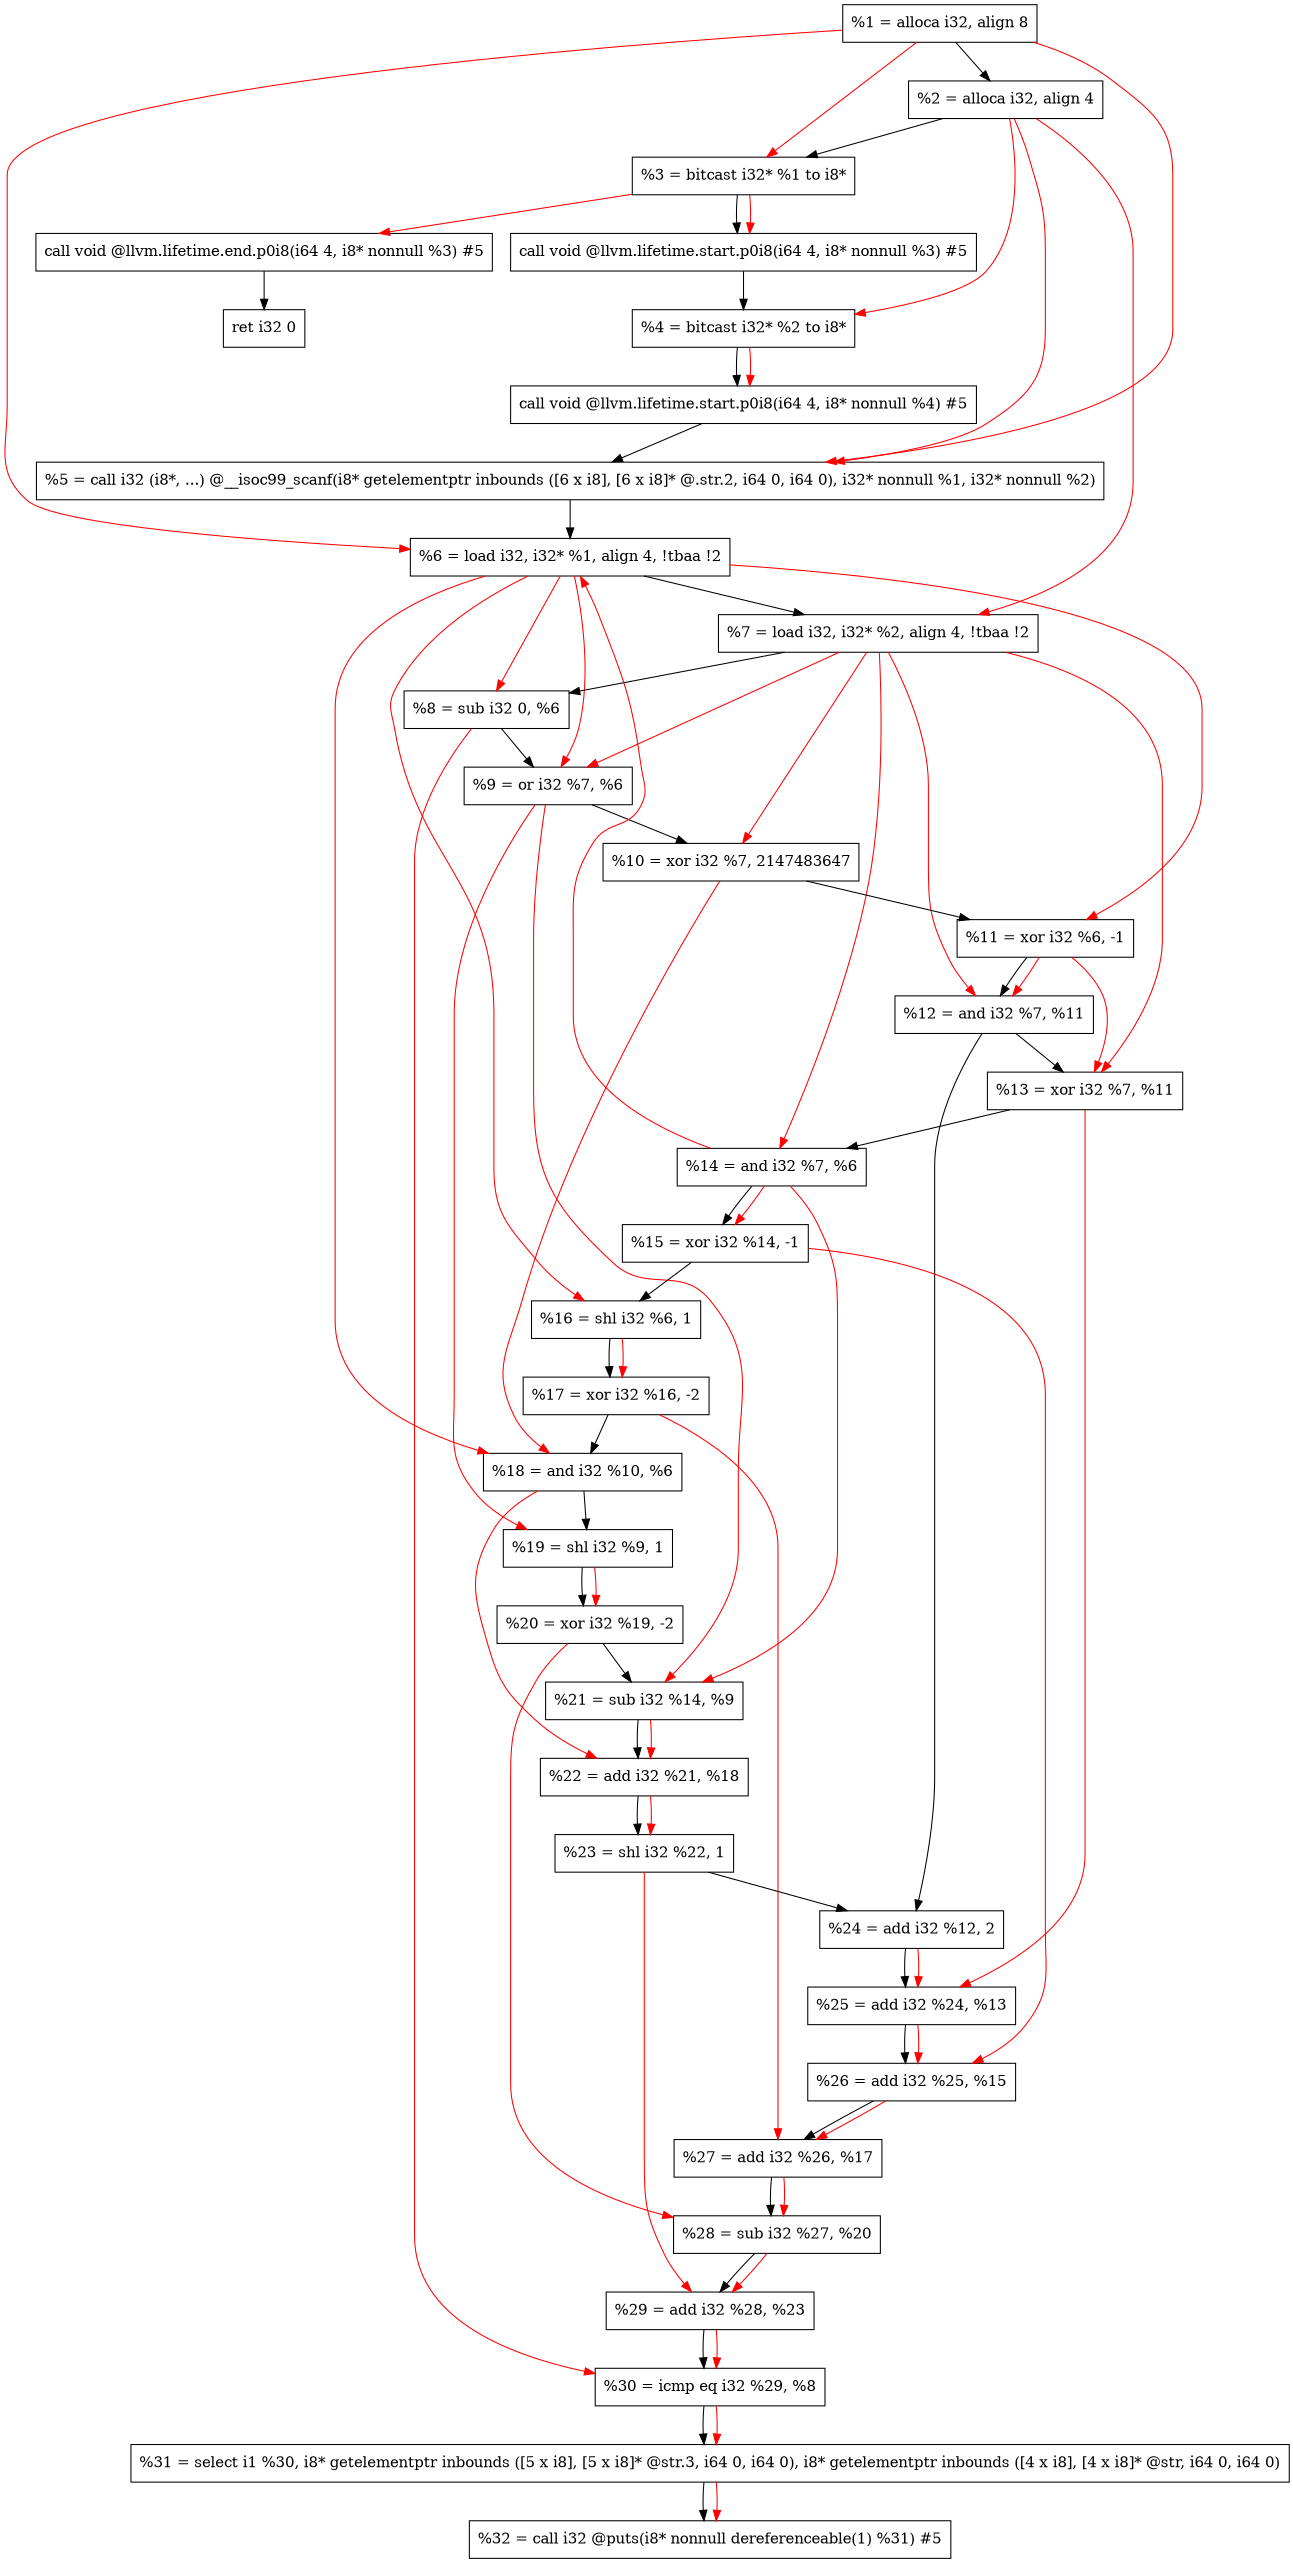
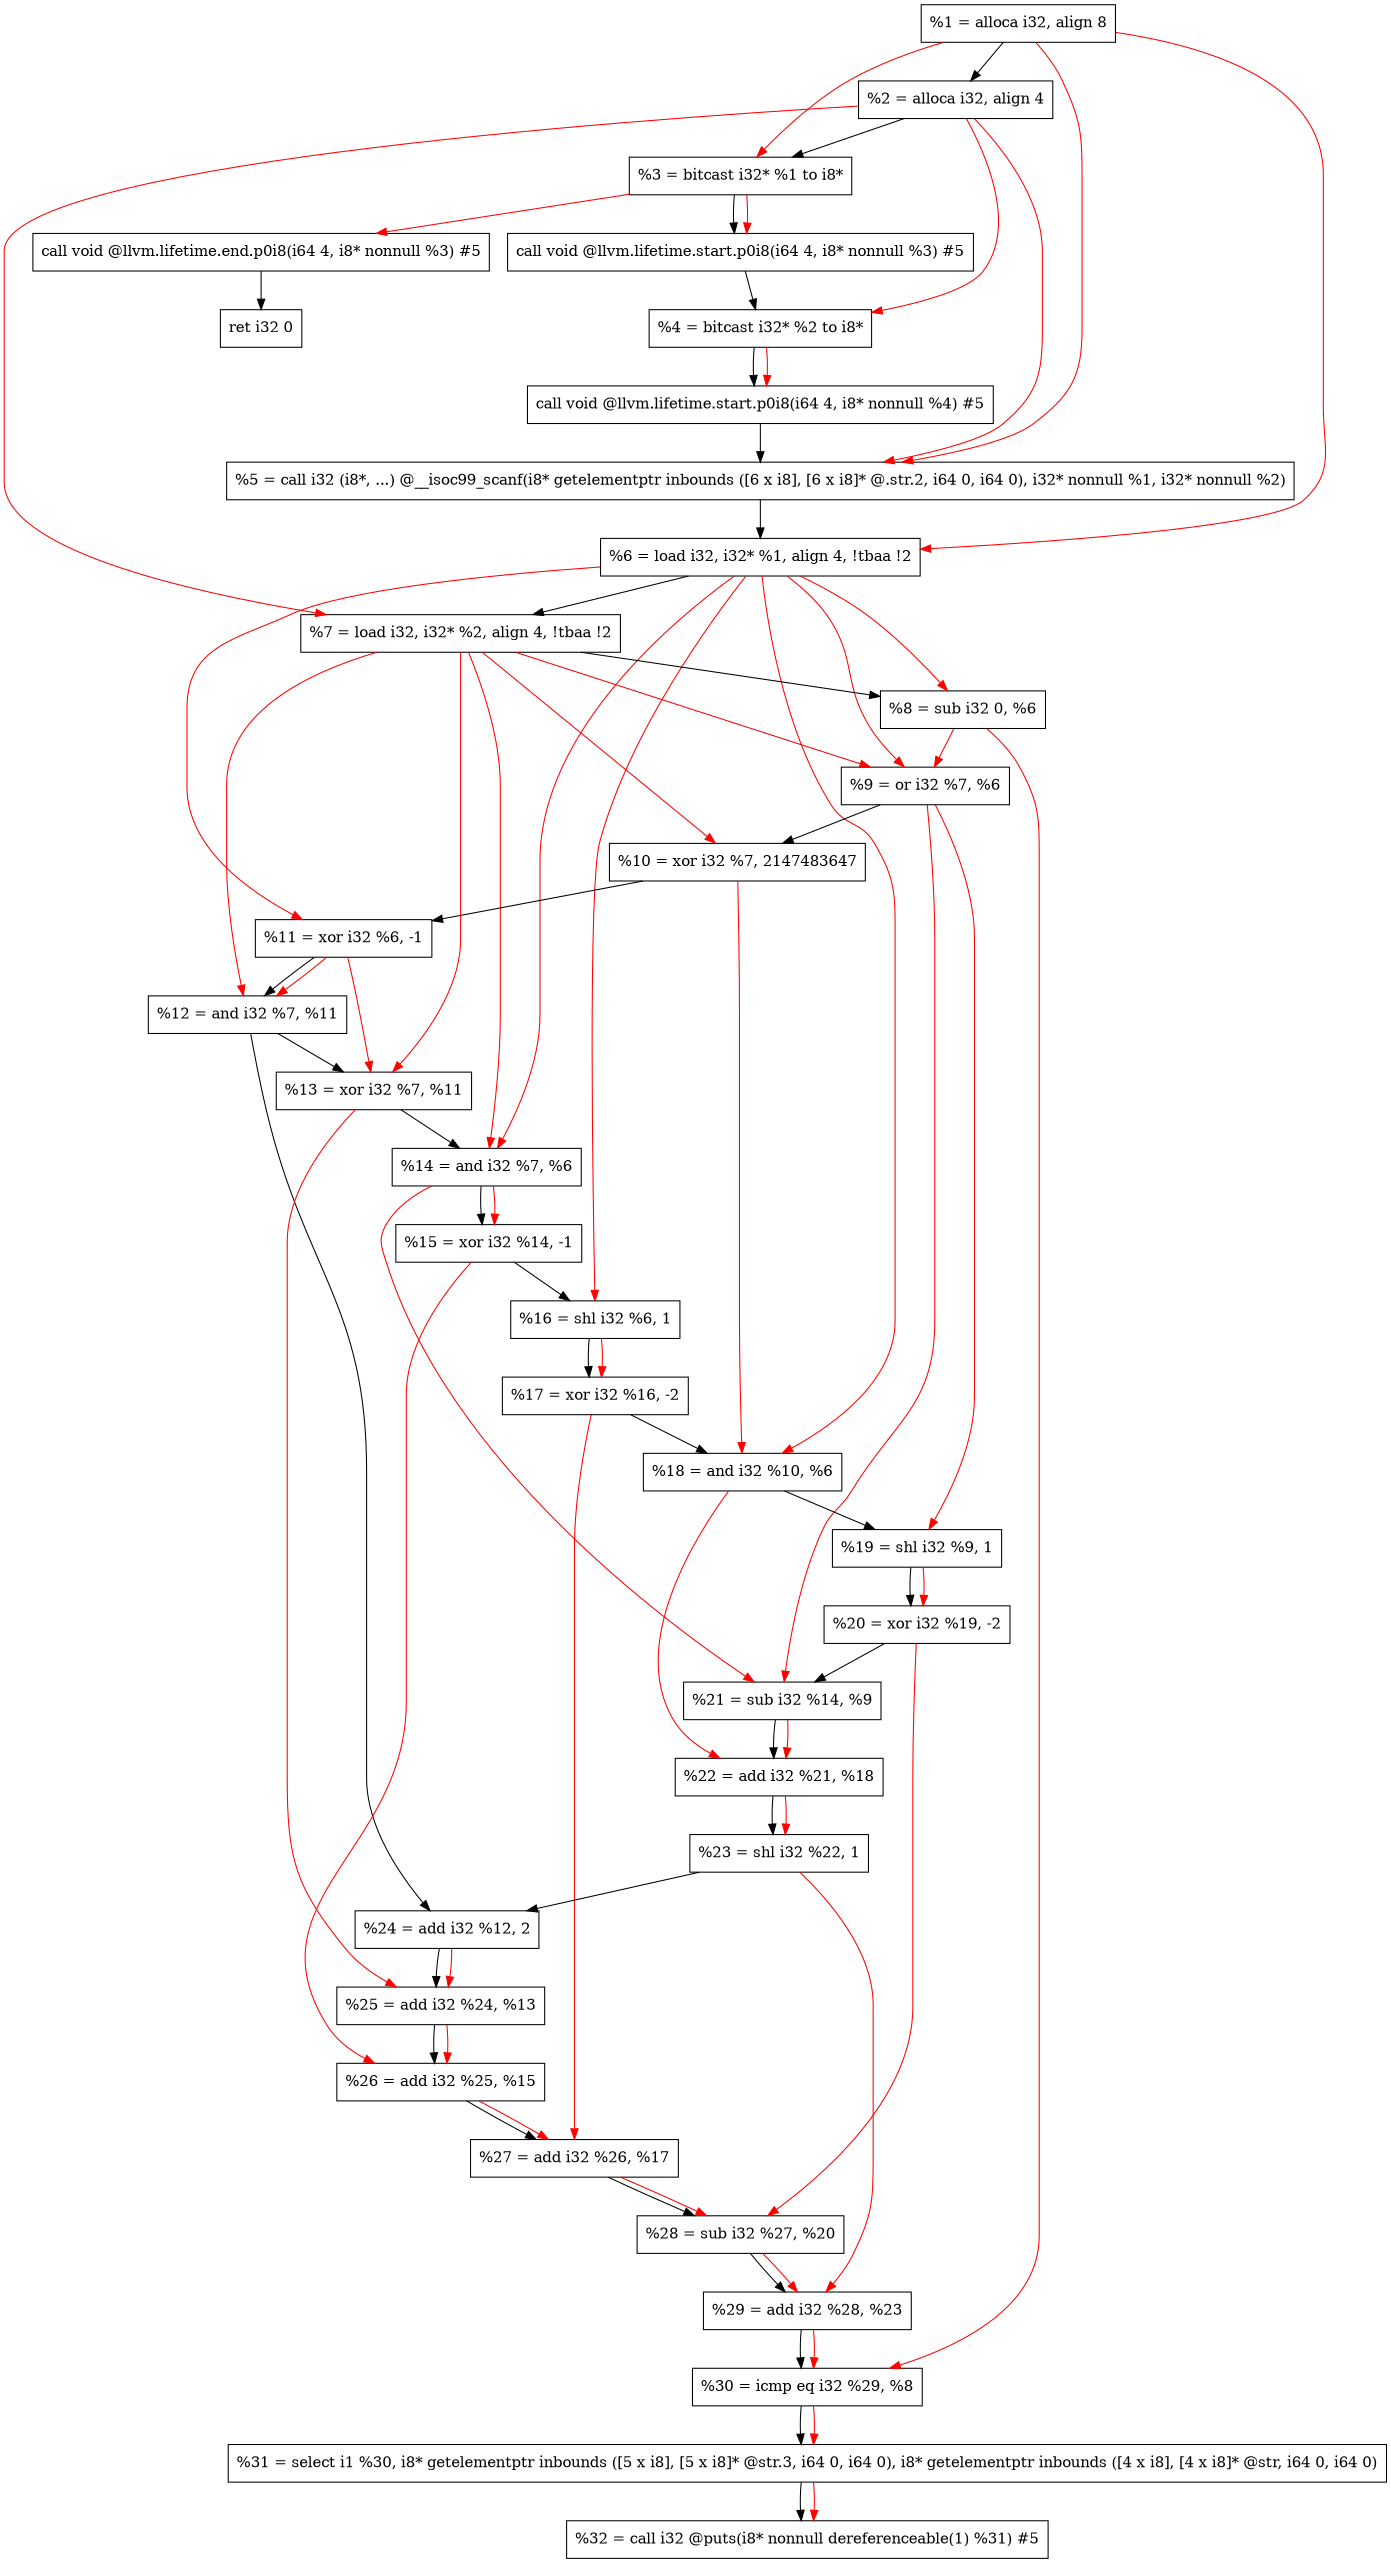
edge "%8 = sub i32 0, %6" -> "%9 = or i32 %7, %6": color black -> red
edge "%14 = and i32 %7, %6" -> "%6 = load i32, i32* %1, align 4, !tbaa !2": reversed
